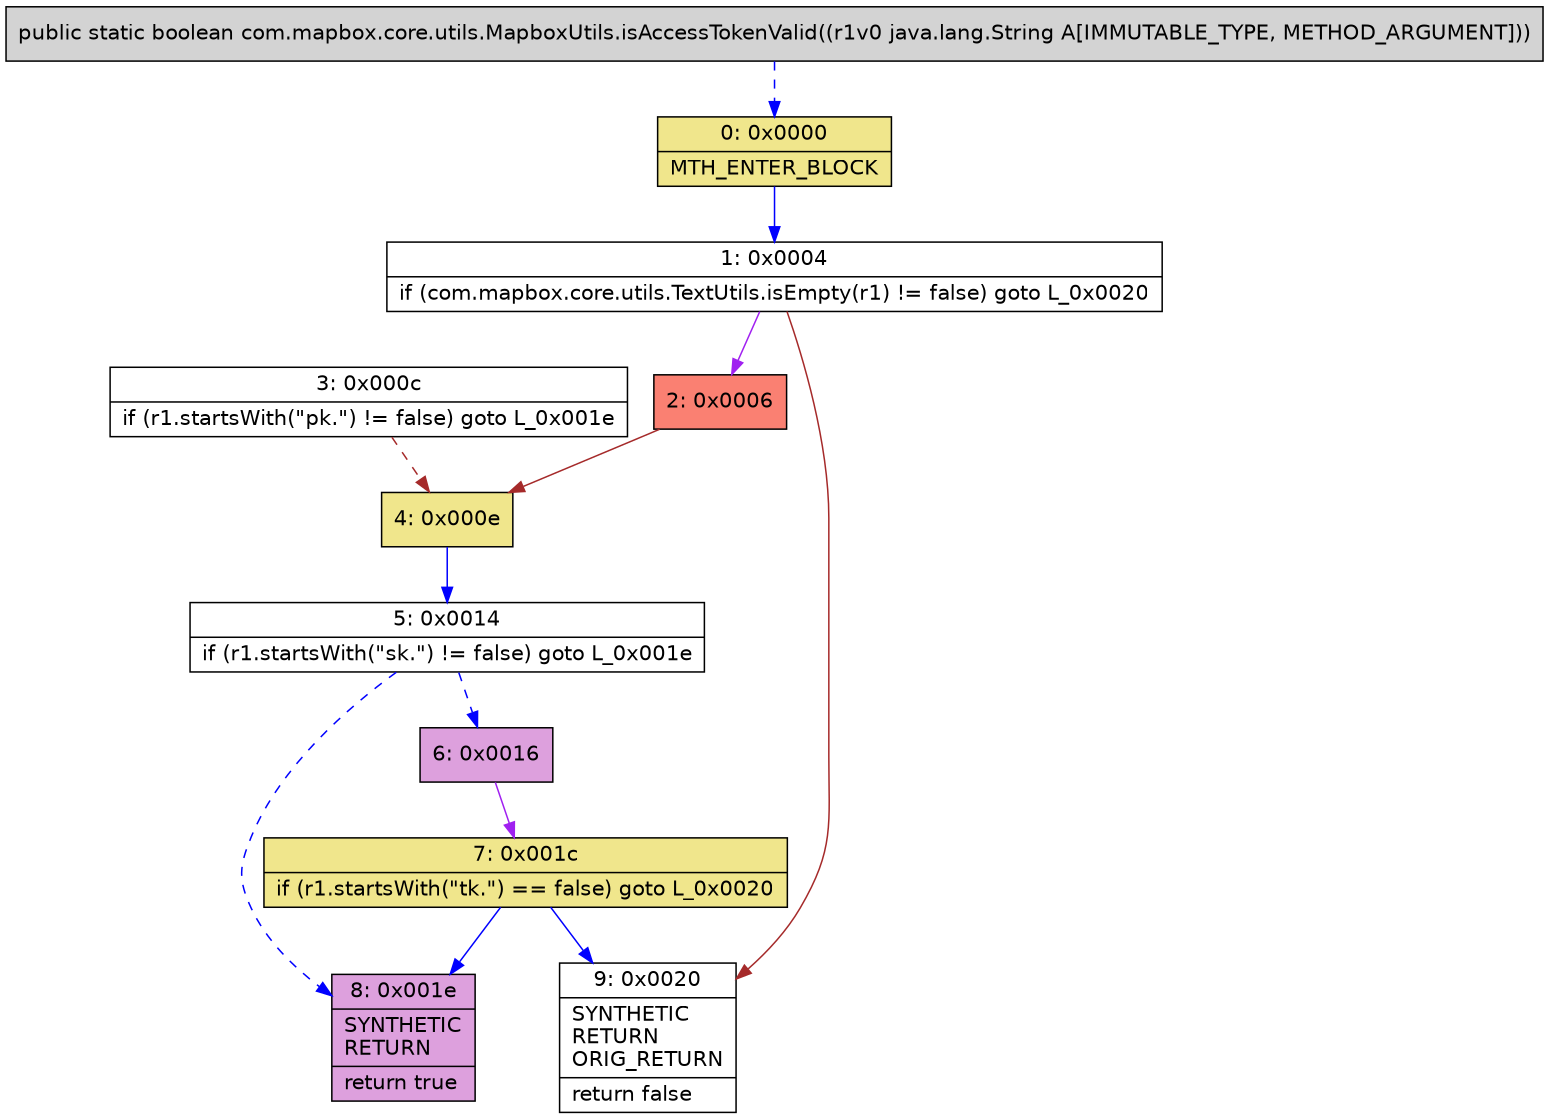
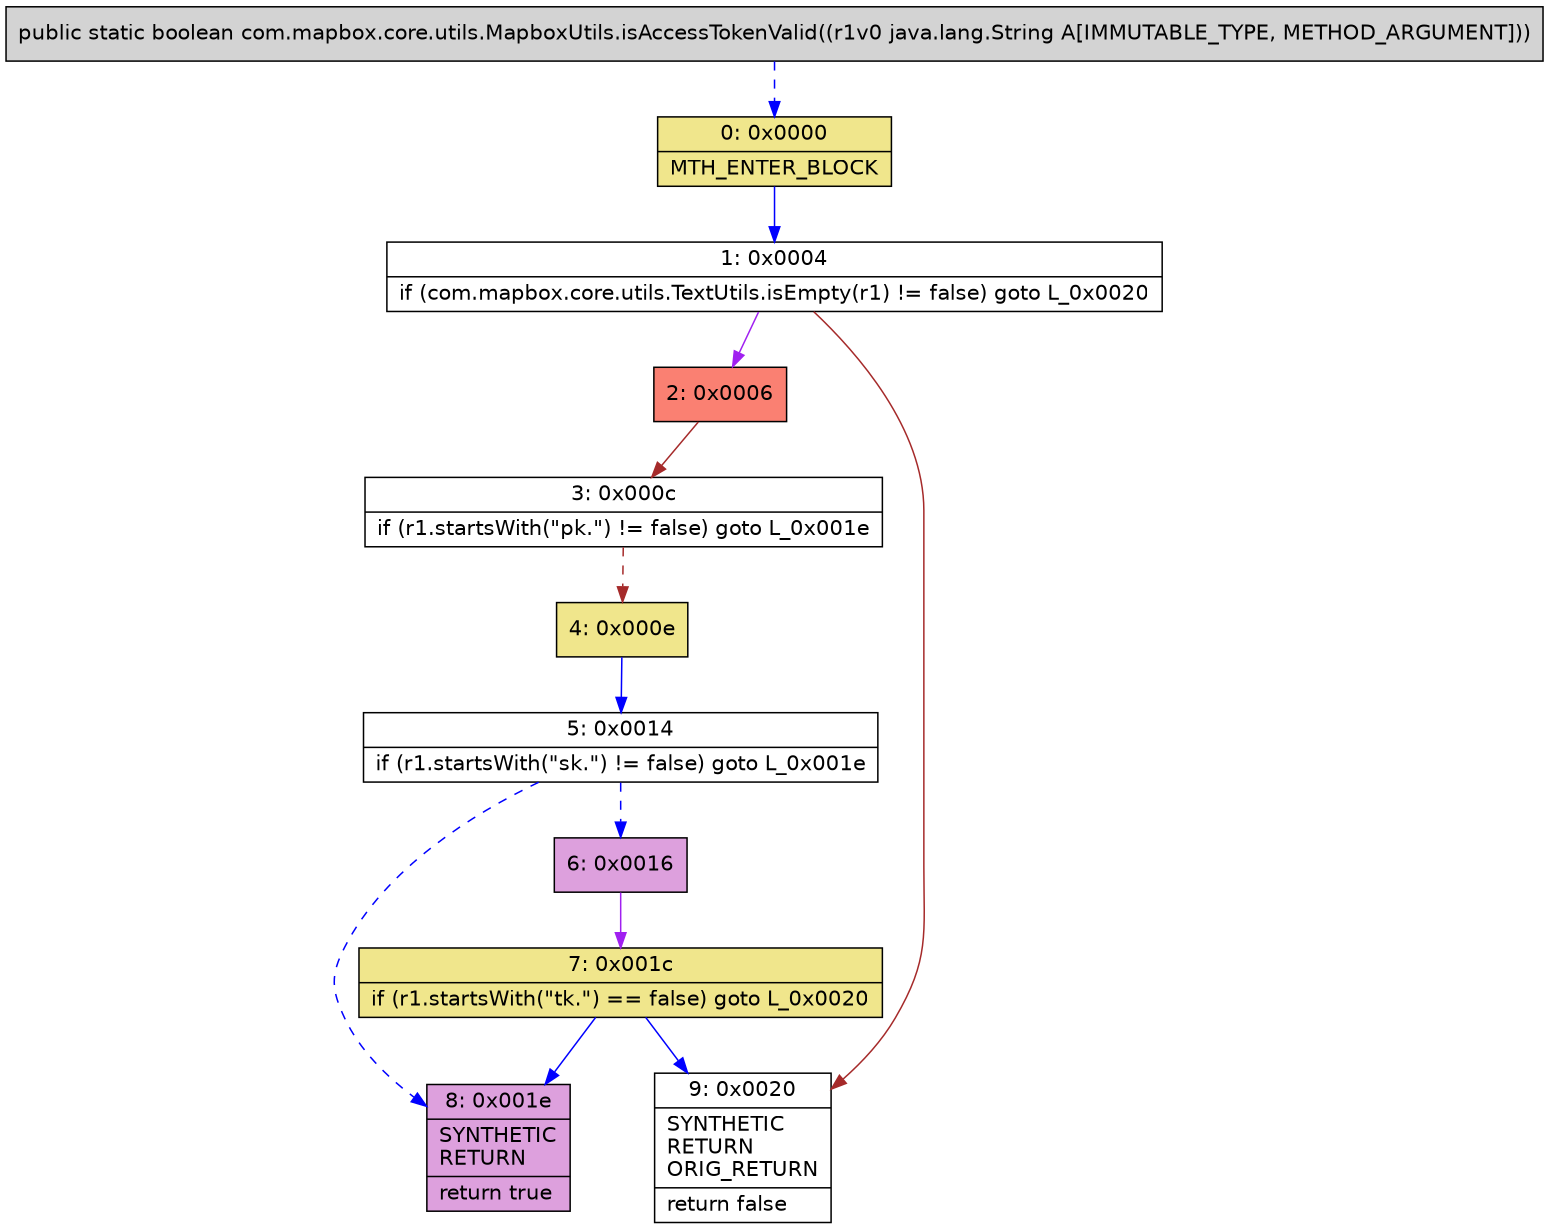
edge "2: 0x0006" -> "4: 0x000e": now "2: 0x0006" -> "3: 0x000c"
